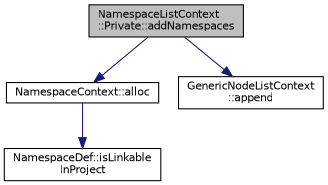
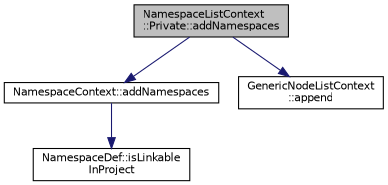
node "NamespaceContext::alloc": label "NamespaceContext::alloc" -> "NamespaceContext::addNamespaces"
